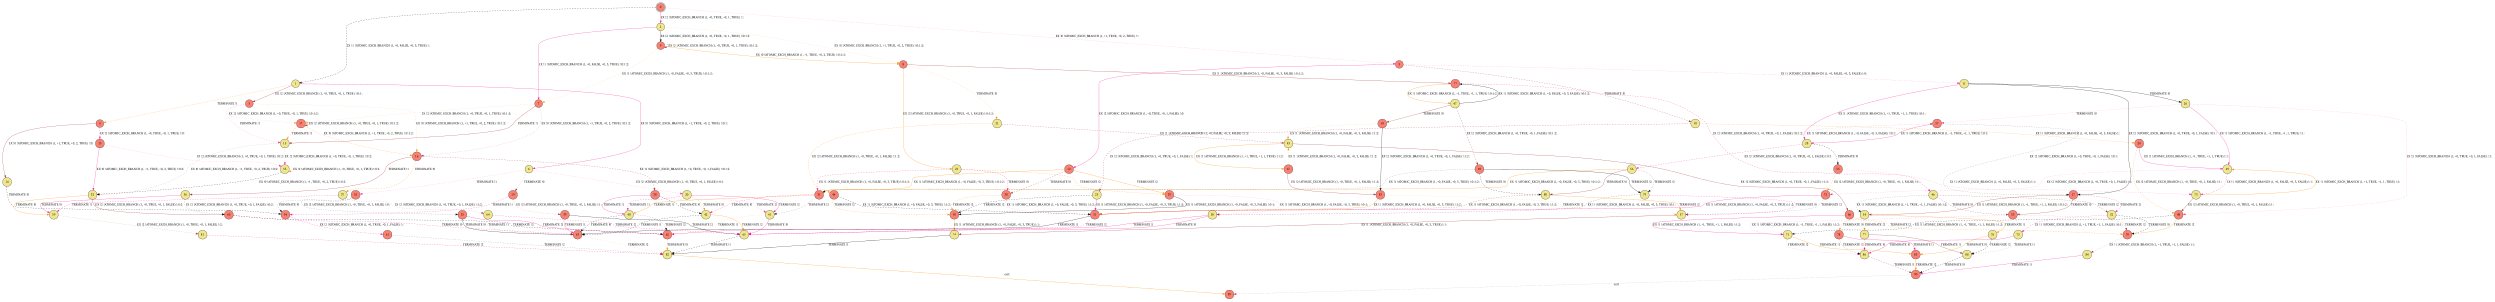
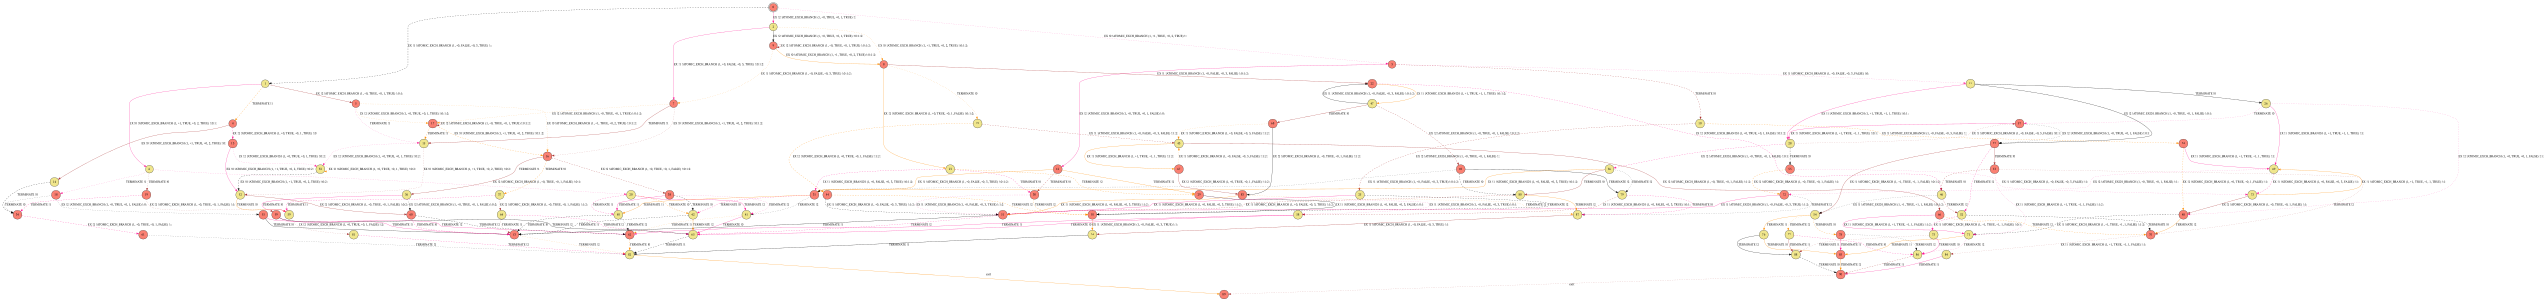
edge "46" -> "53": reversed
edge "76" -> "88": style dashed -> solid
